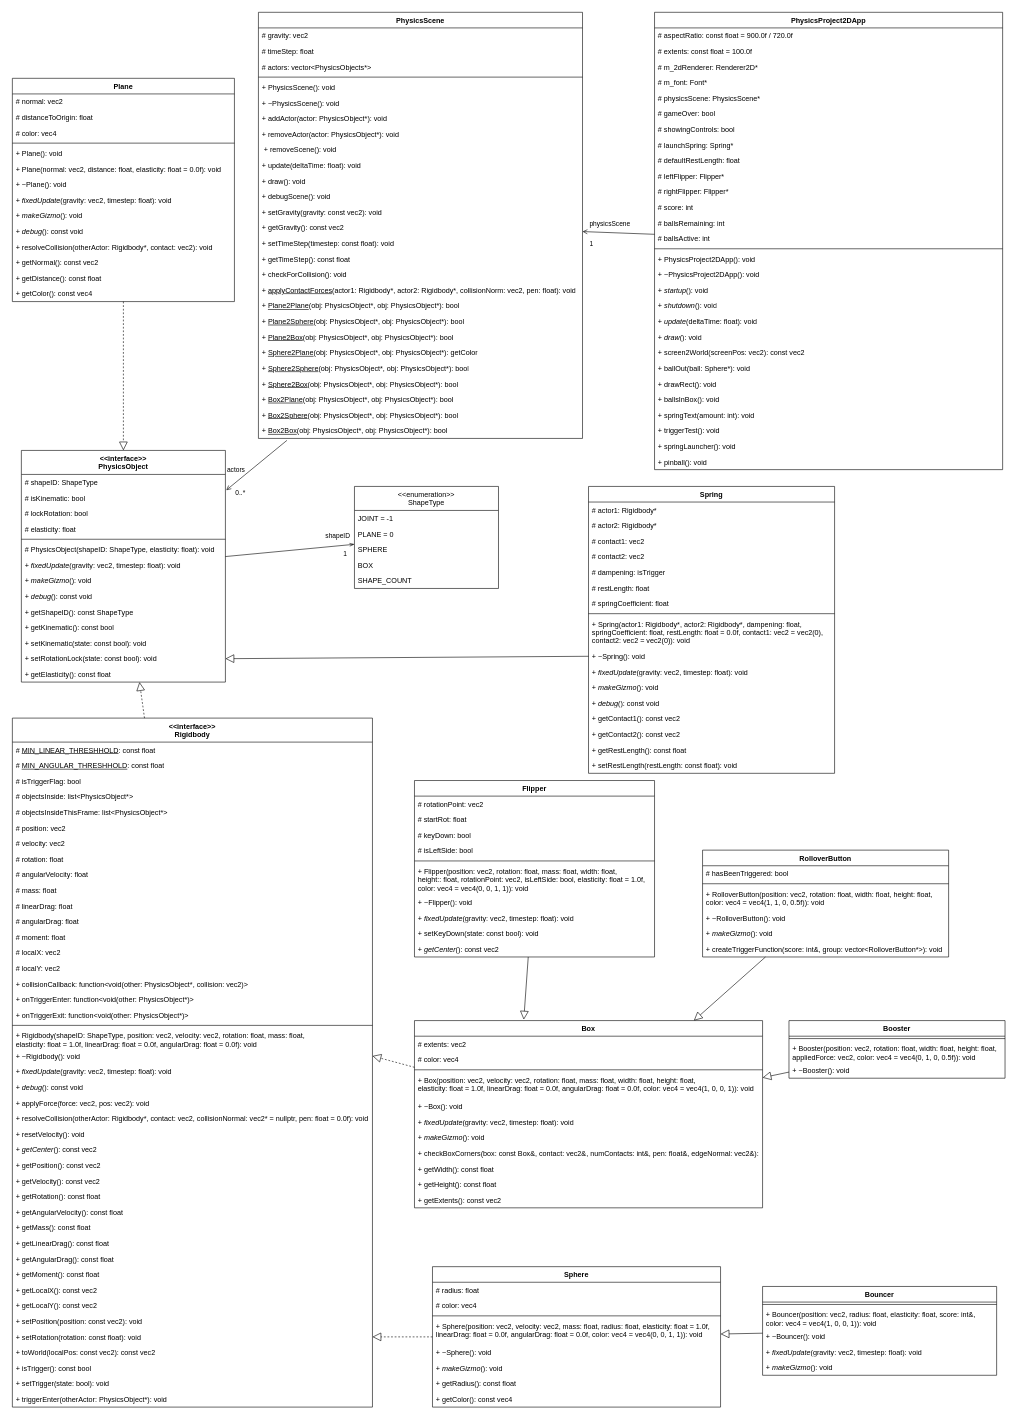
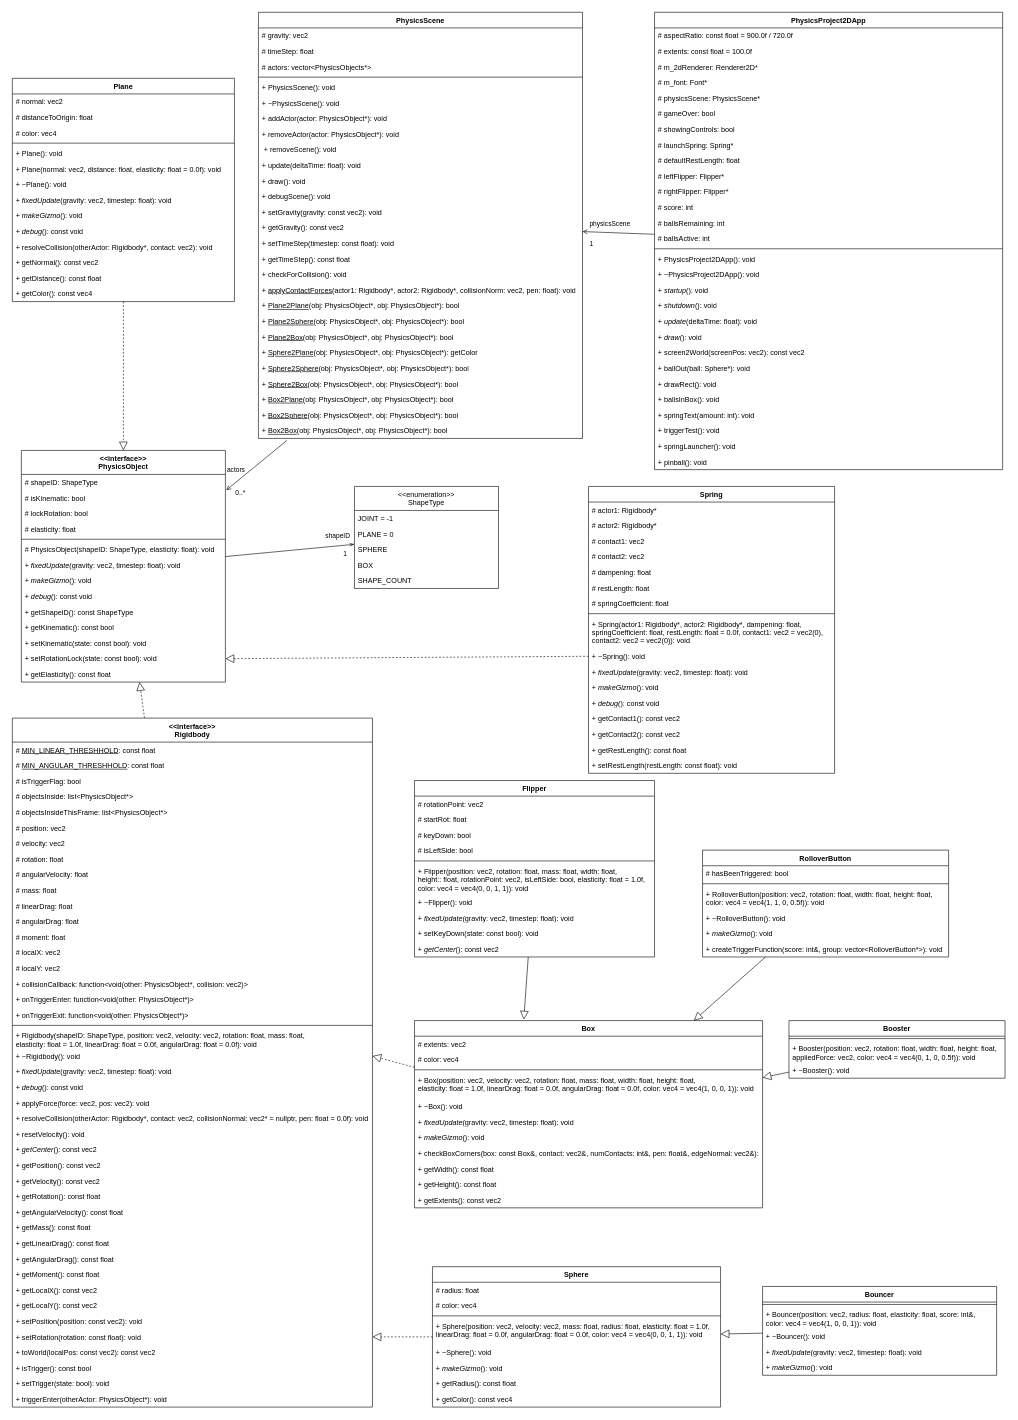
node "# dampening: isTrigger": label "# dampening: isTrigger" -> "# dampening: float"
edge "+ ~Spring(): void" -> "+ setRotationLock(state: const bool): void": style solid -> dashed
